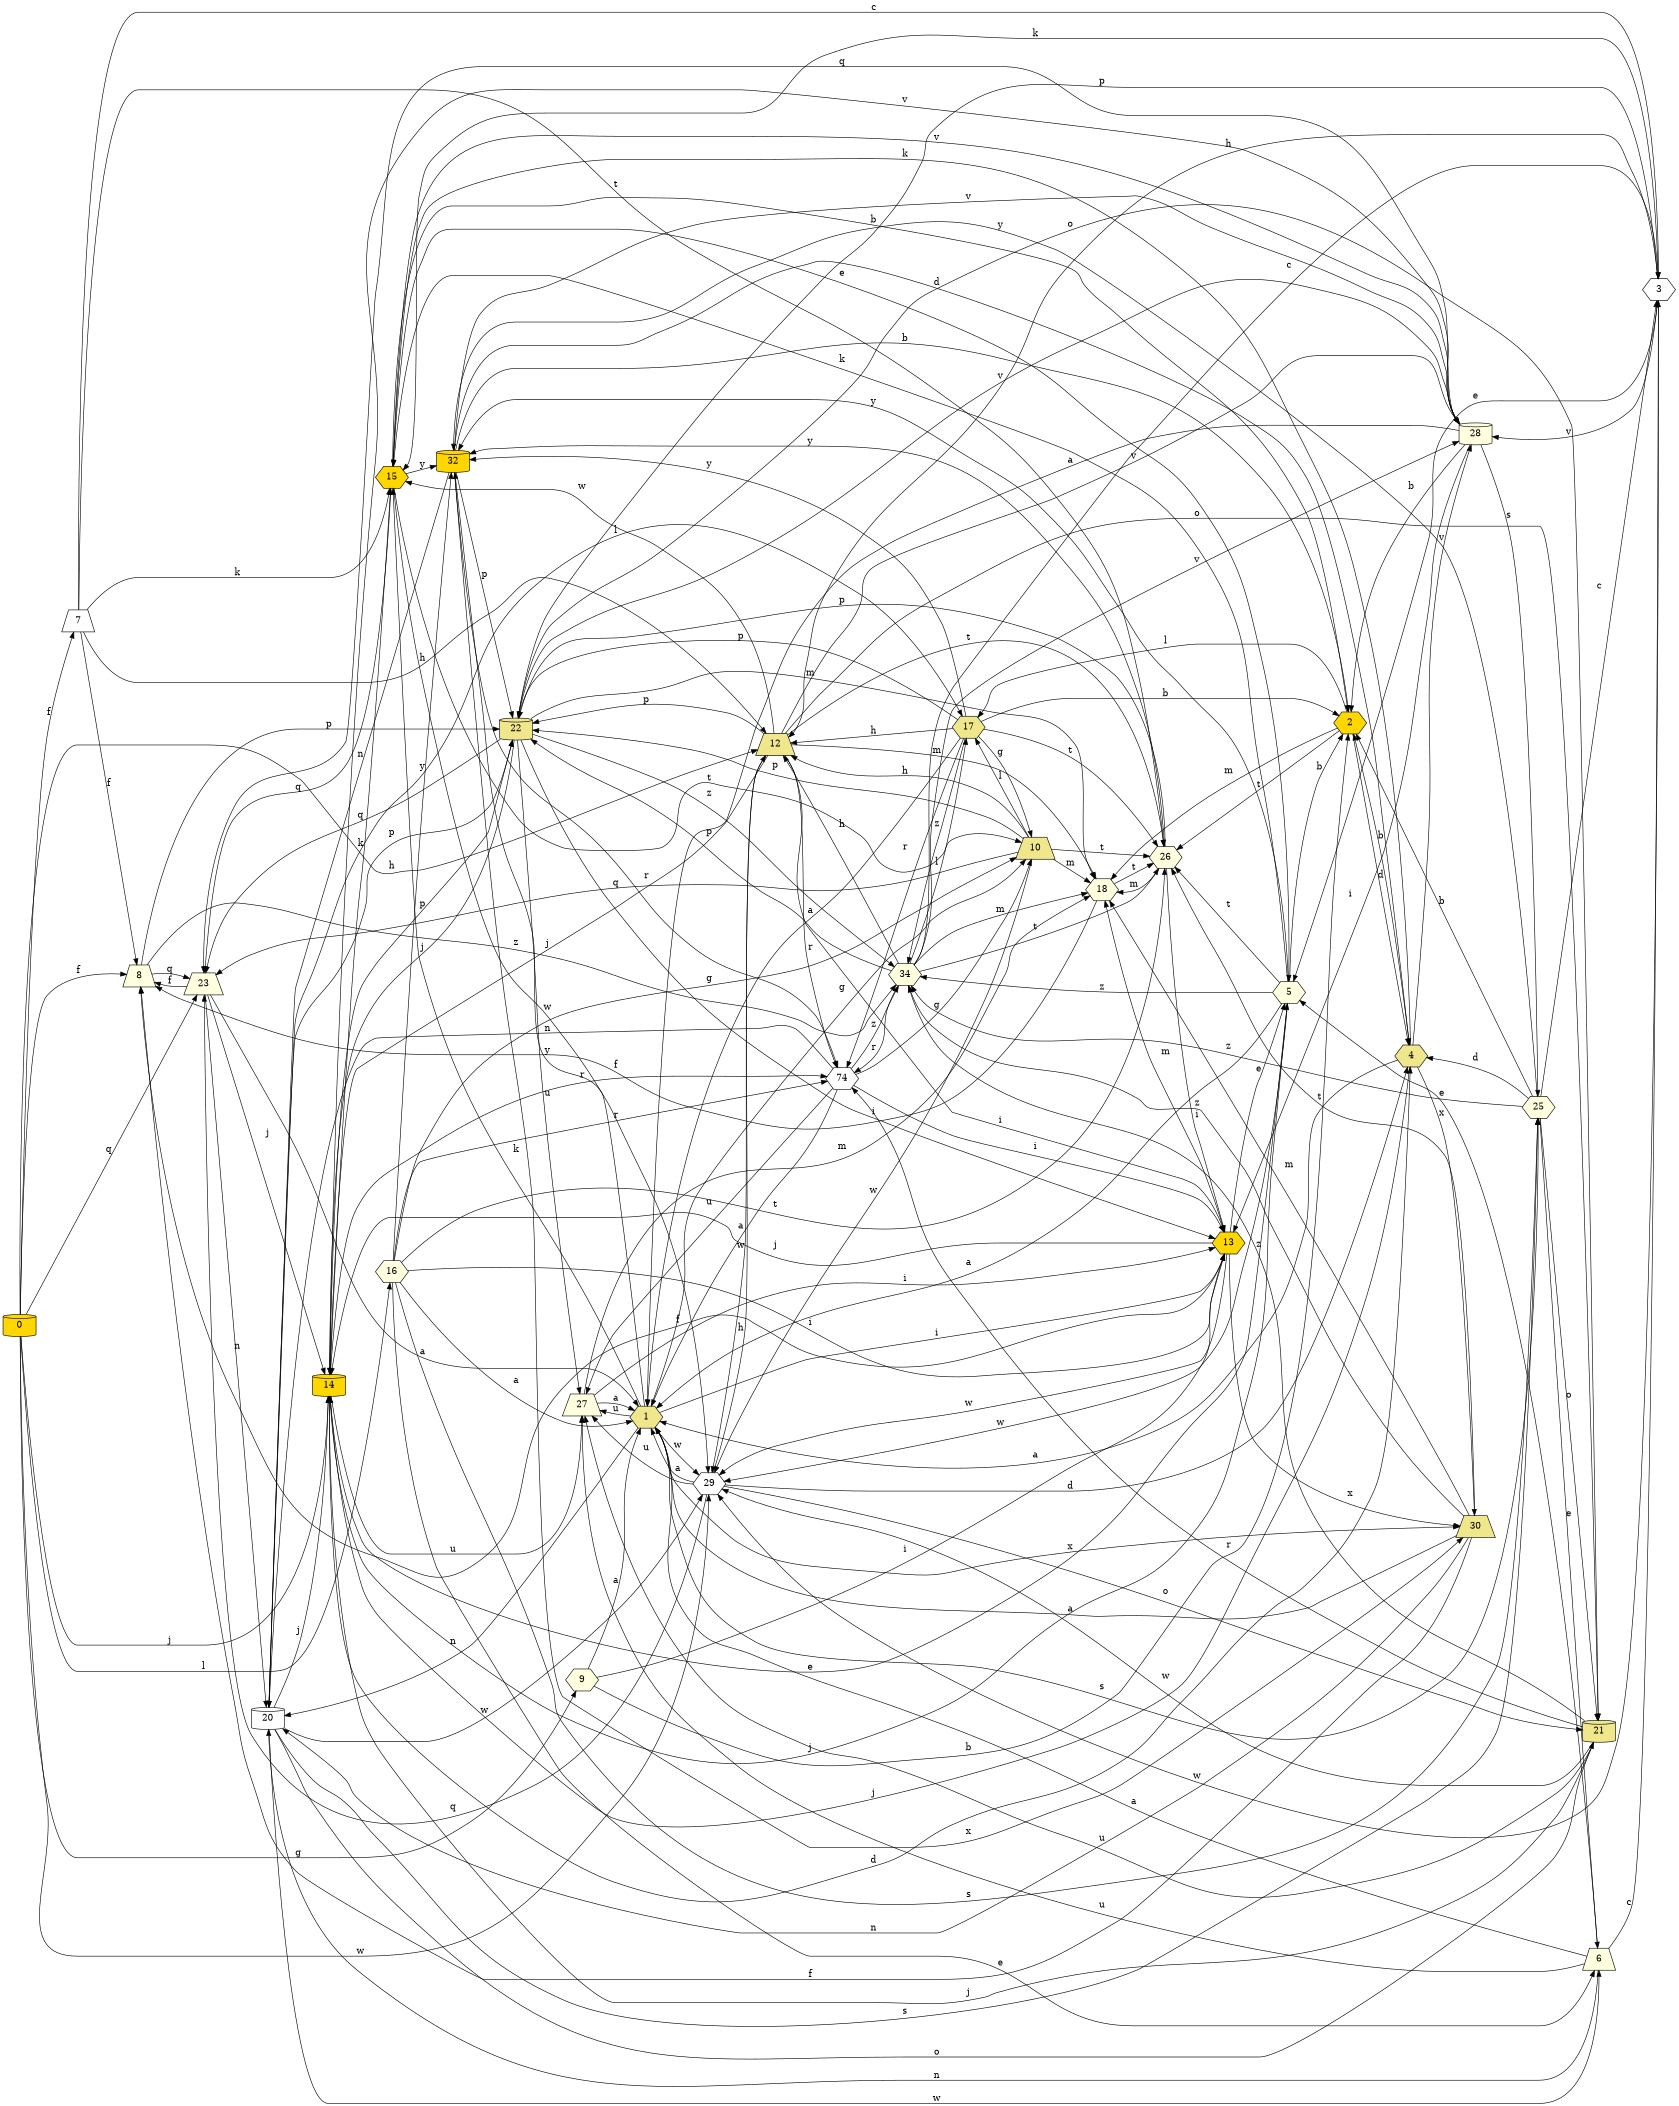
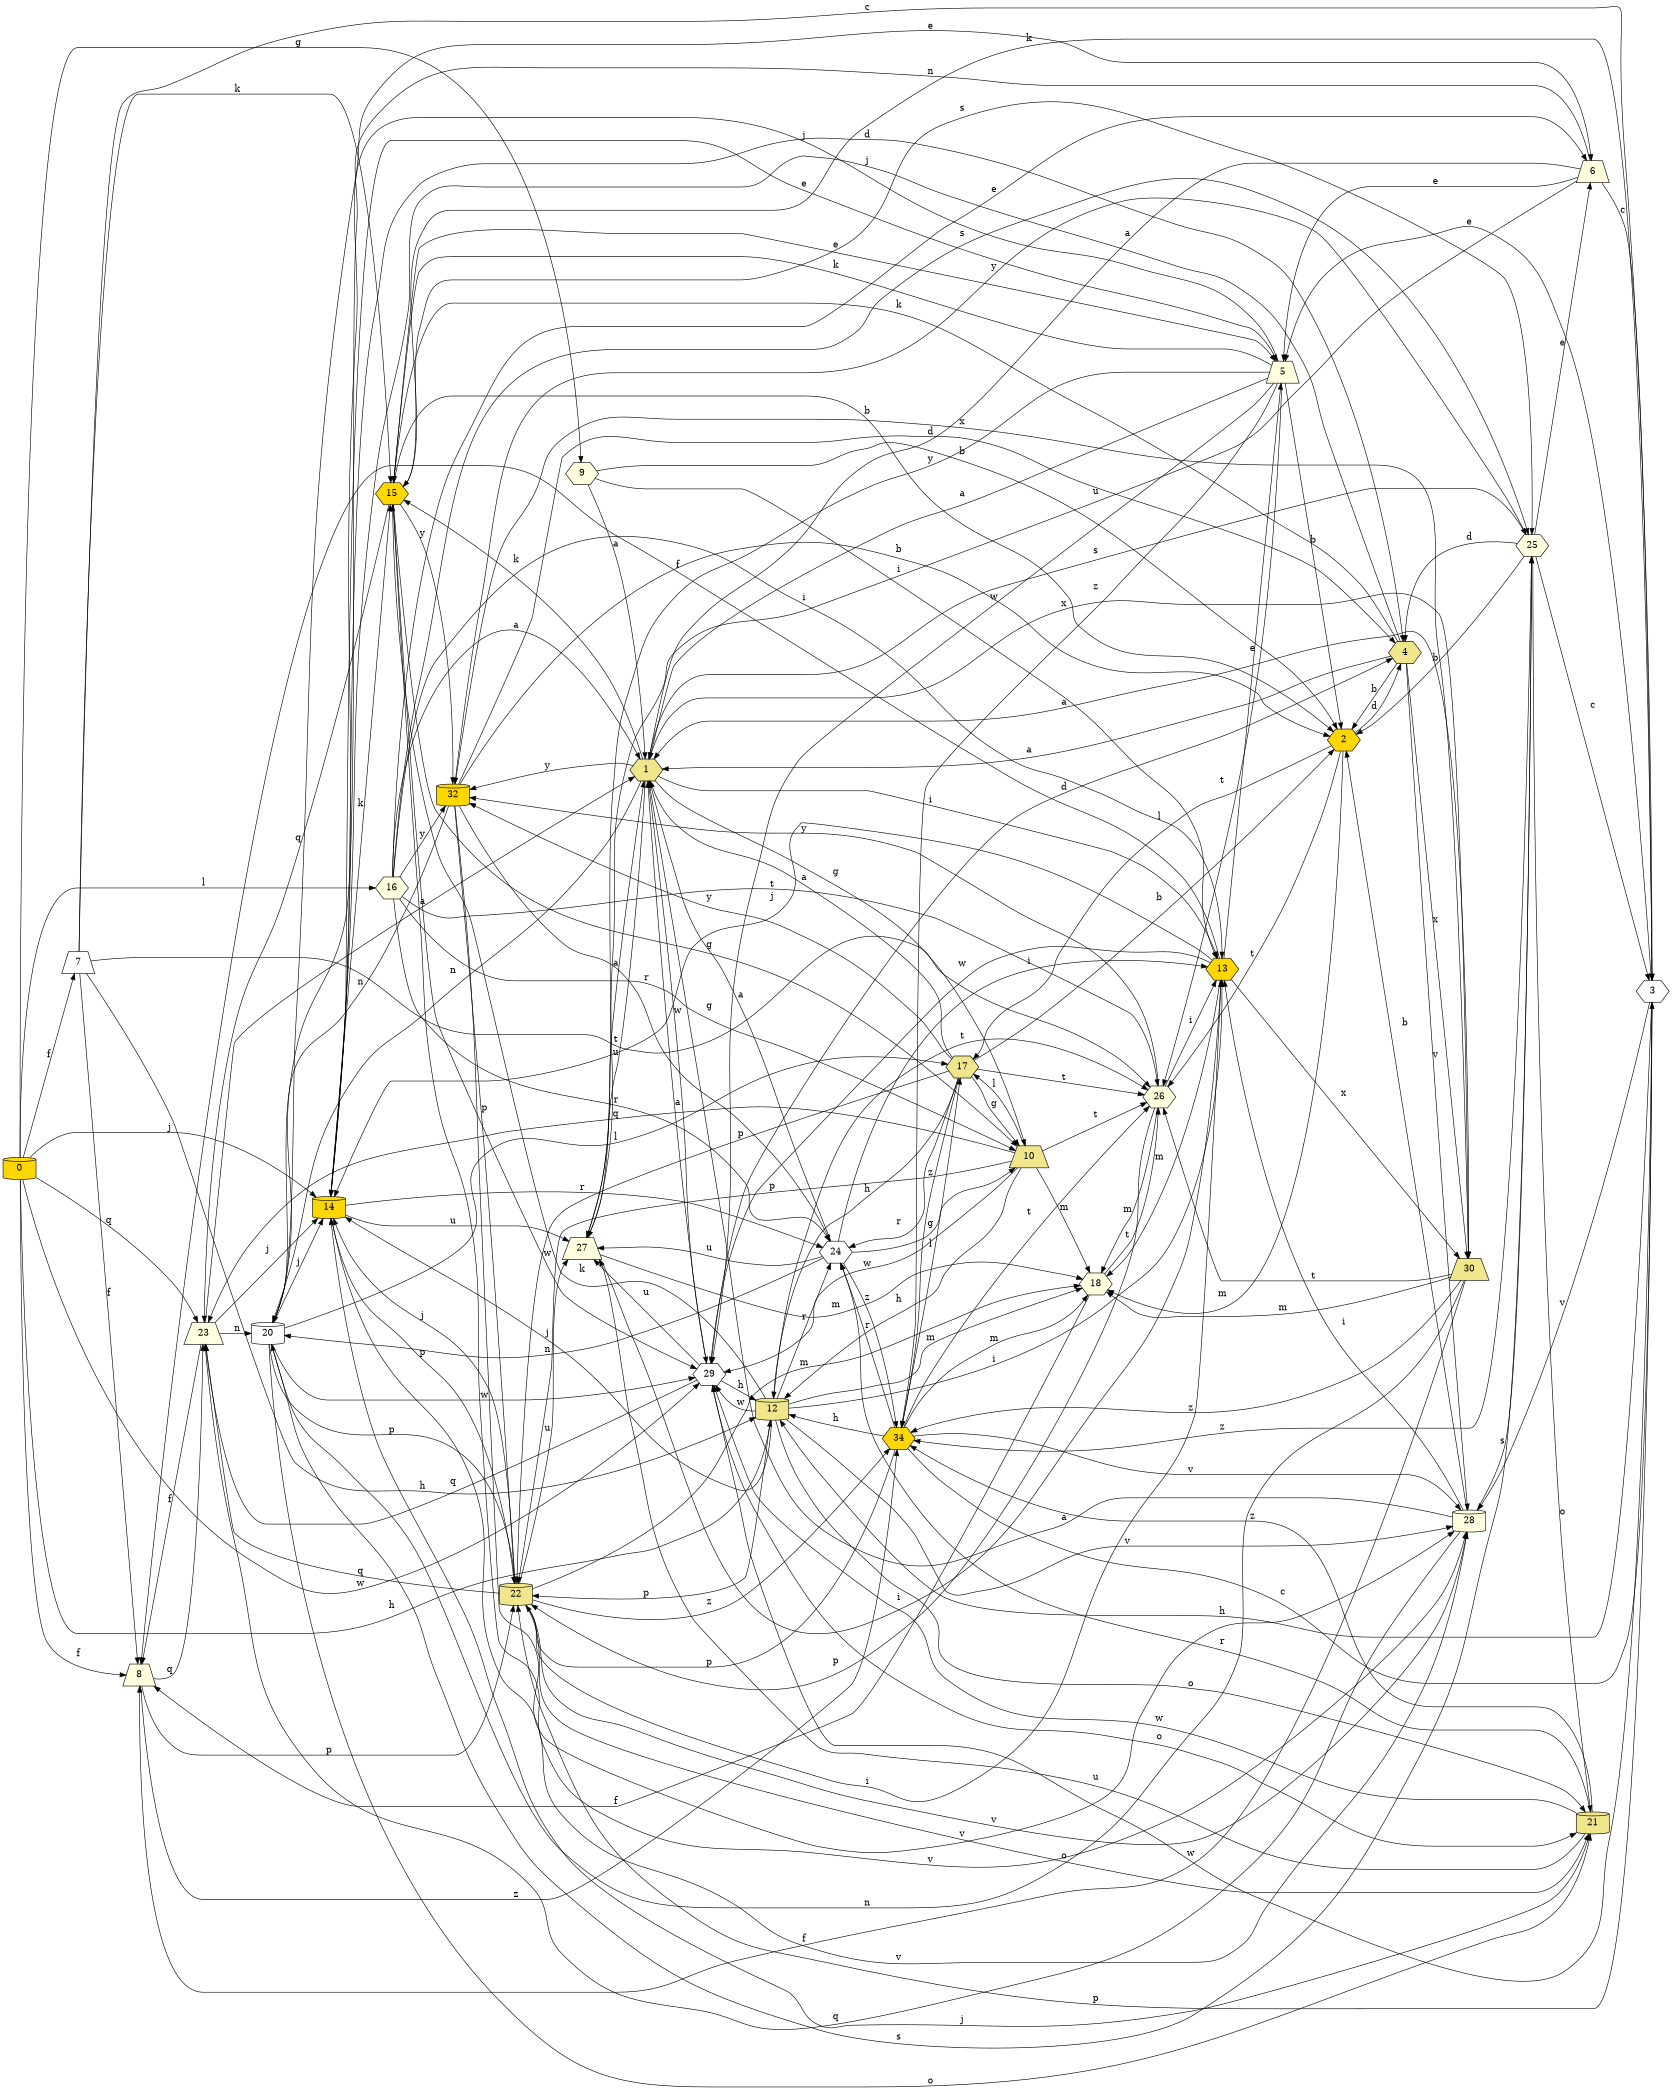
edge "15" -> "25": added, label "s"
edge "5" -> "32": now "5" -> "27"
edge "12" -> "15": label "w" -> "k"
node "12": shape trapezium -> cylinder
edge "15" -> "10": label "t" -> "g"
node "34": fillcolor lightyellow -> gold
node "5": shape hexagon -> trapezium
node "74": label "74" -> "24"
edge "20" -> "6": label "w" -> "e"
